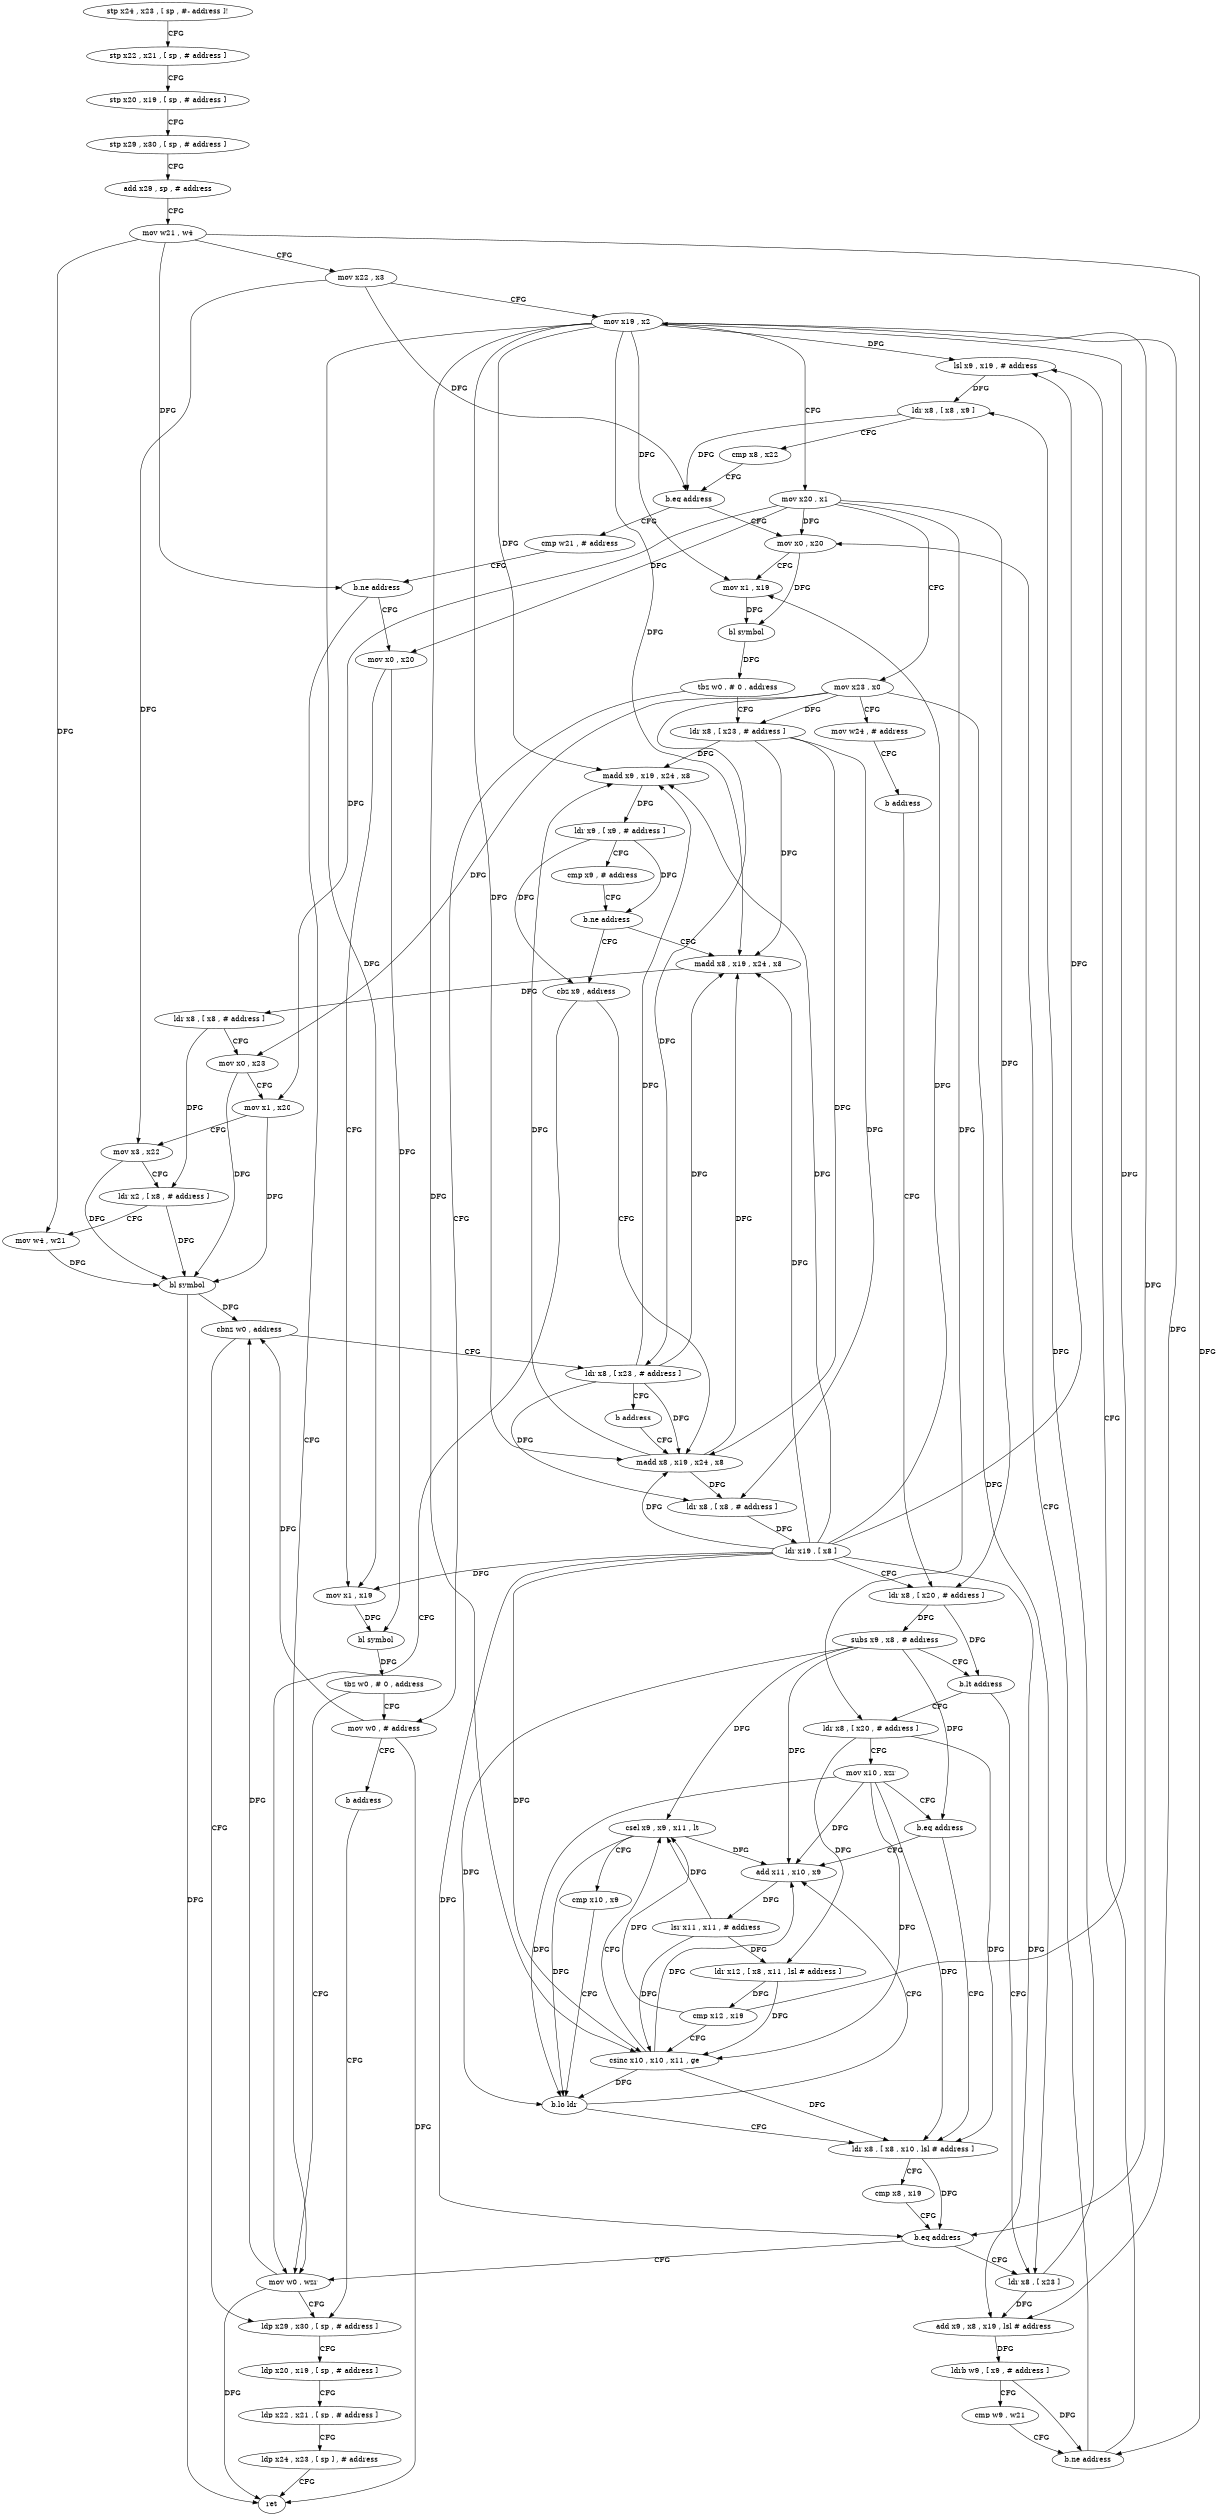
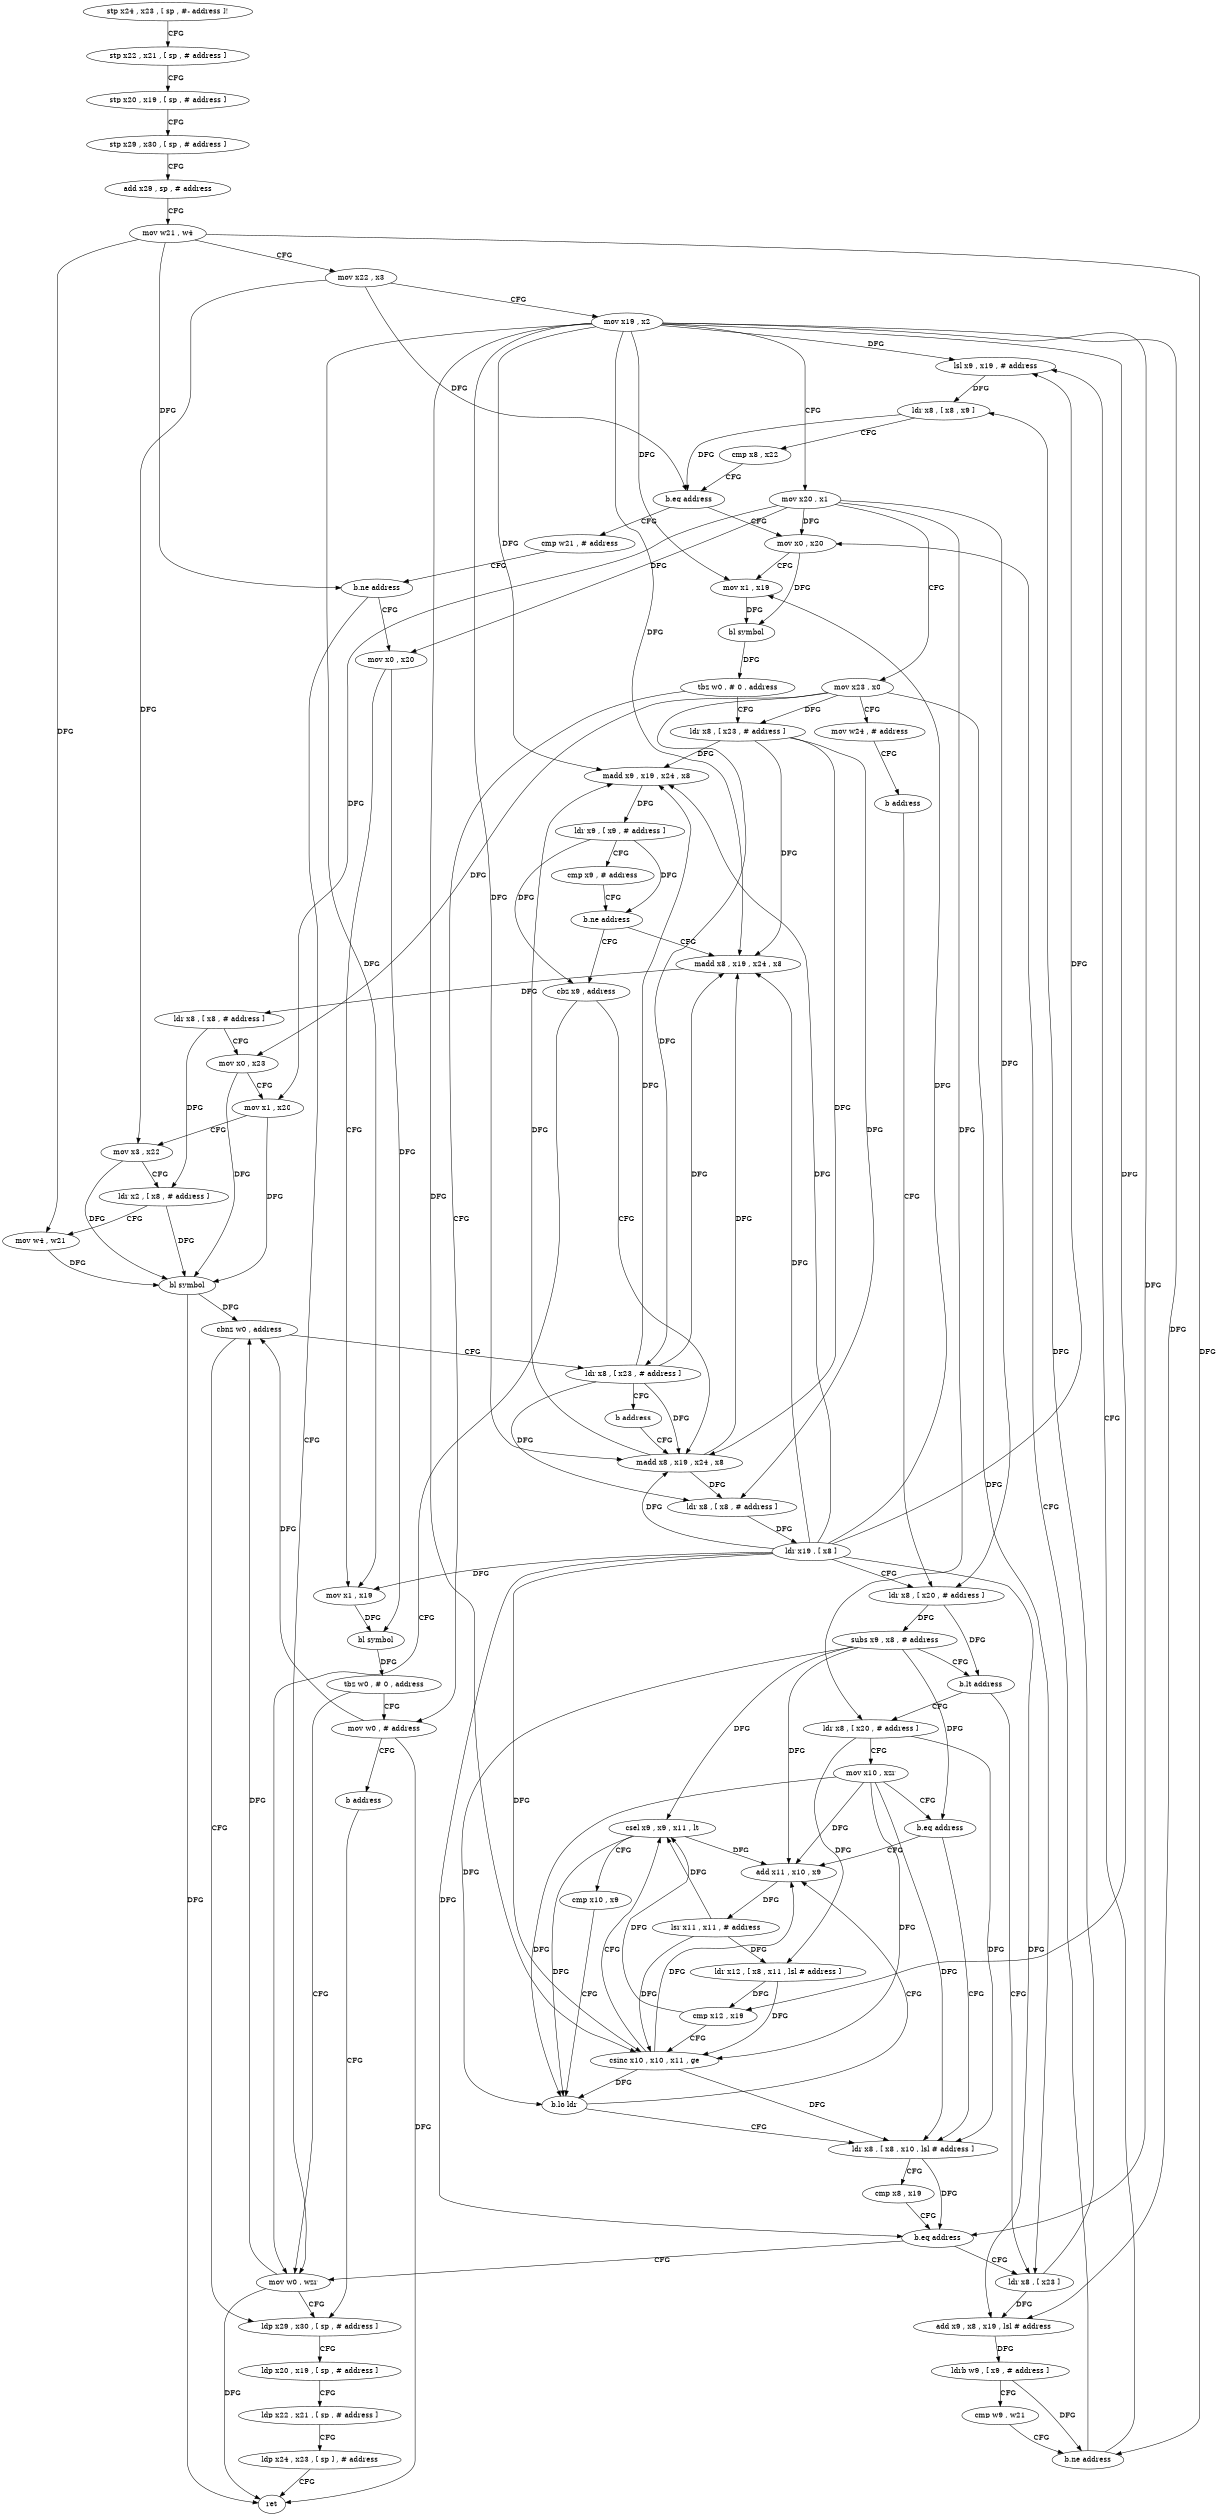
edge "cmp x12 , x19" -> "mov x19 , x2": reversed
